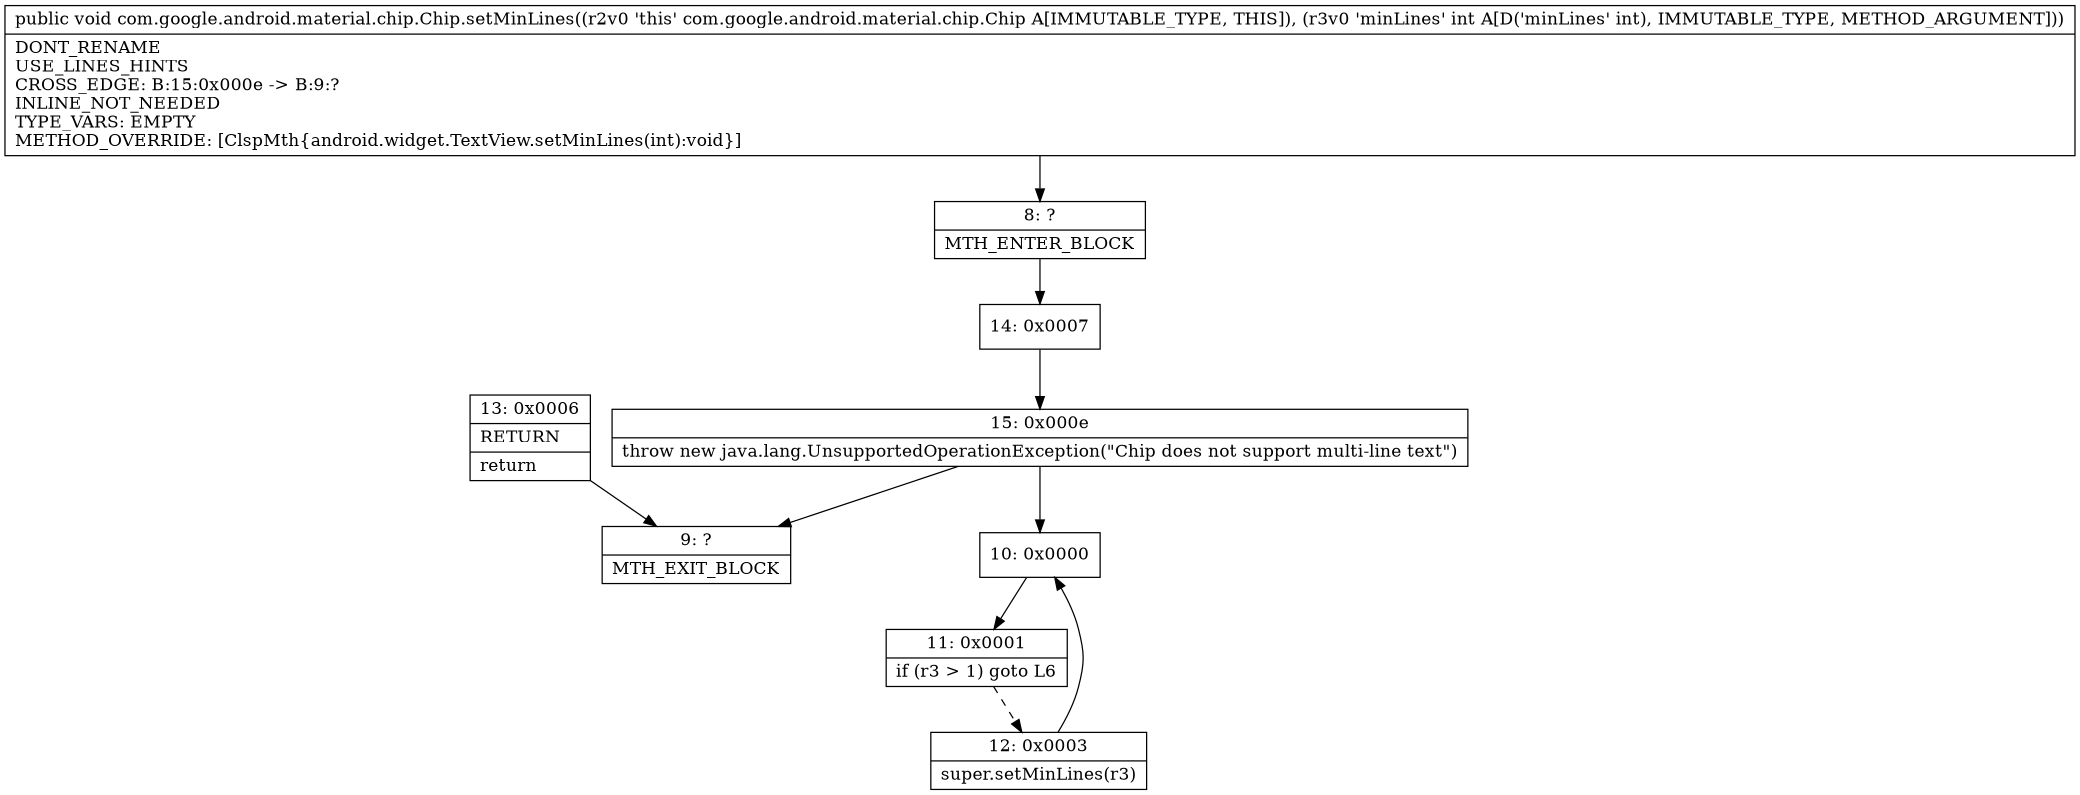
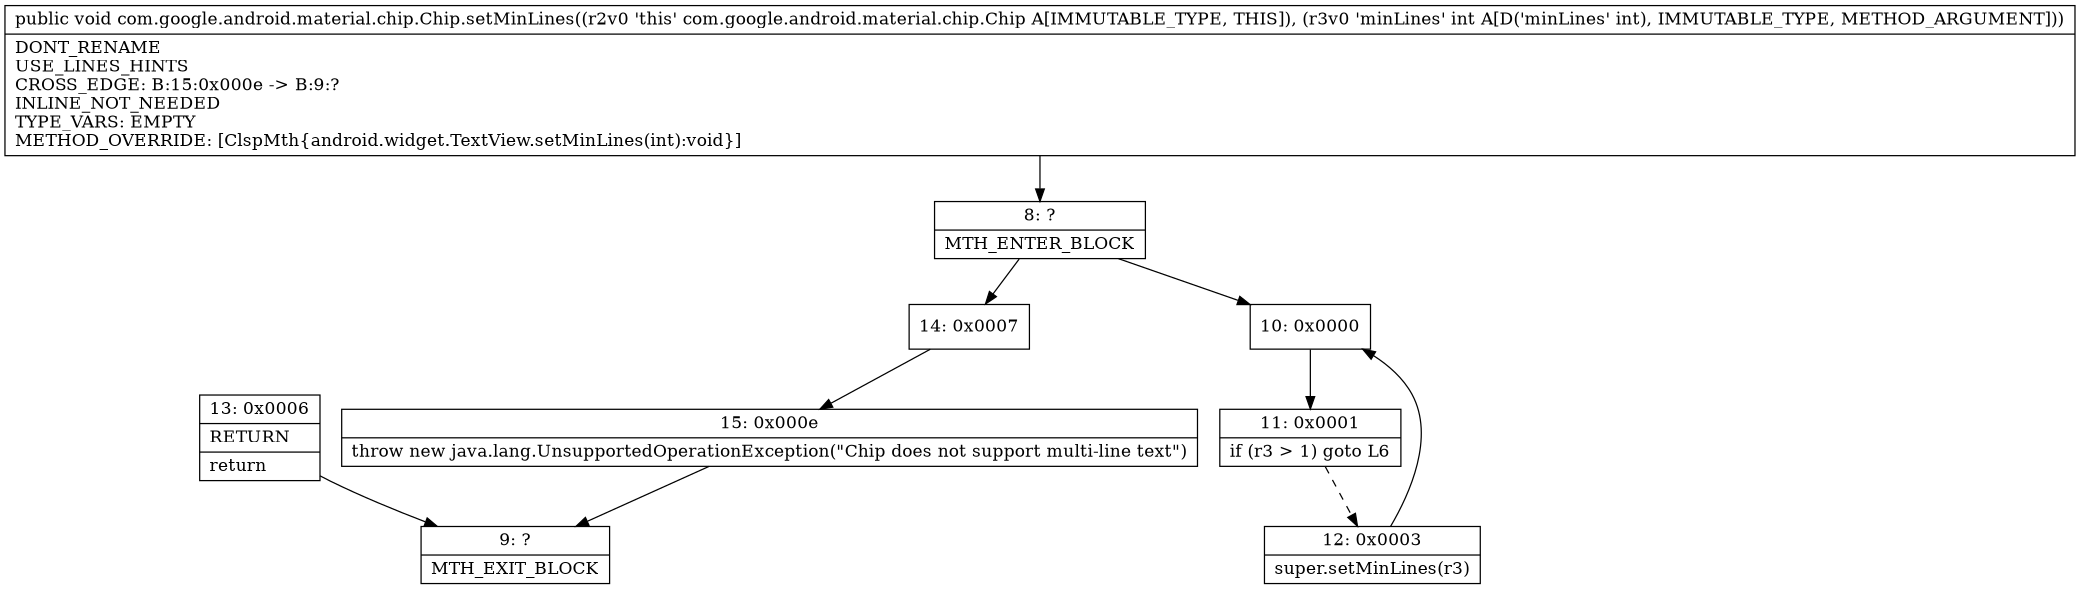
edge "15: 0x000e" -> "10: 0x0000": now "8: ?" -> "10: 0x0000"
